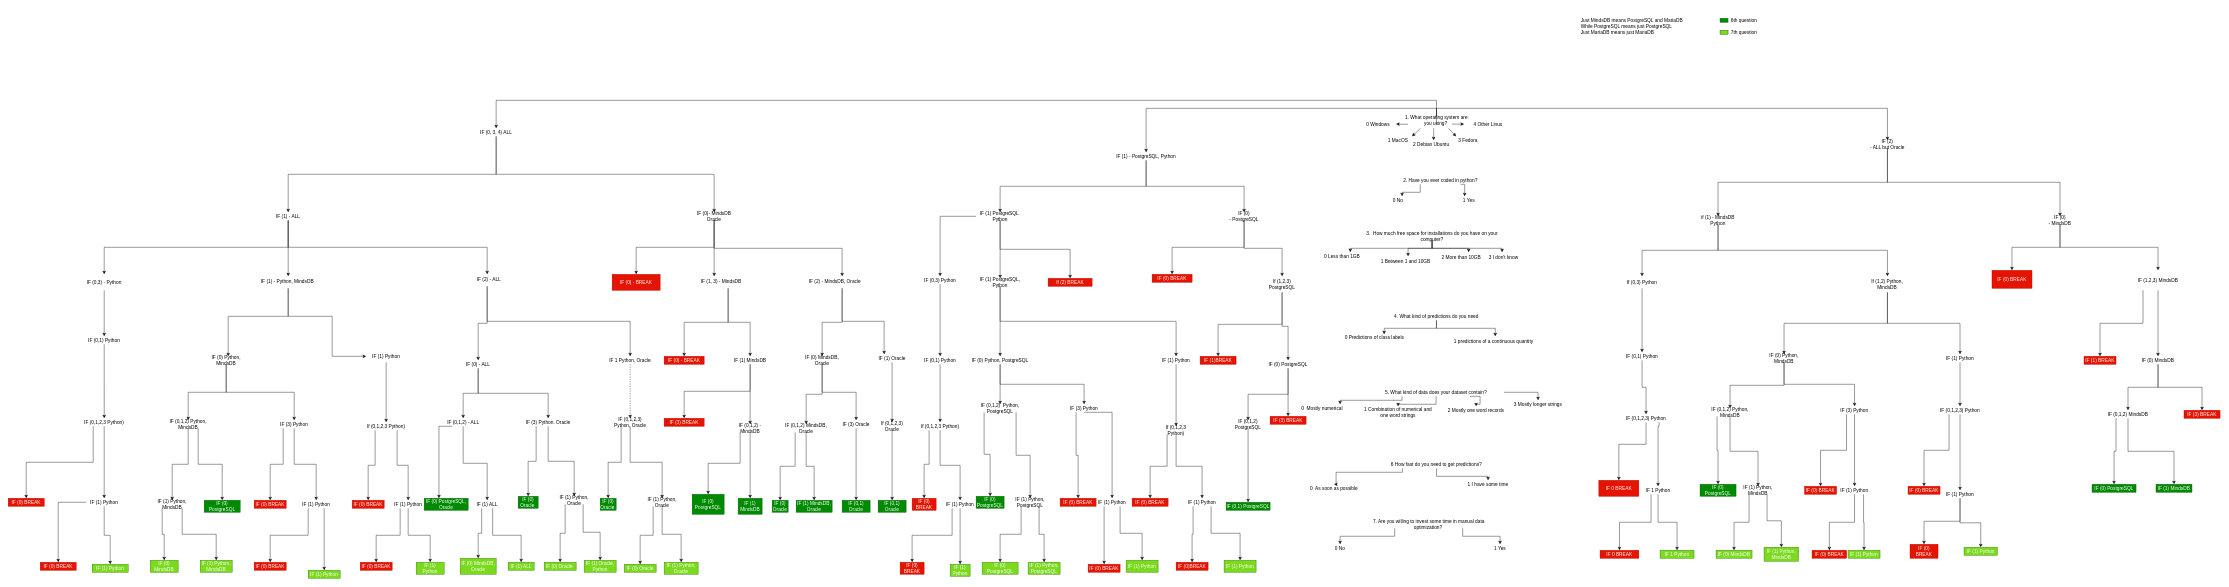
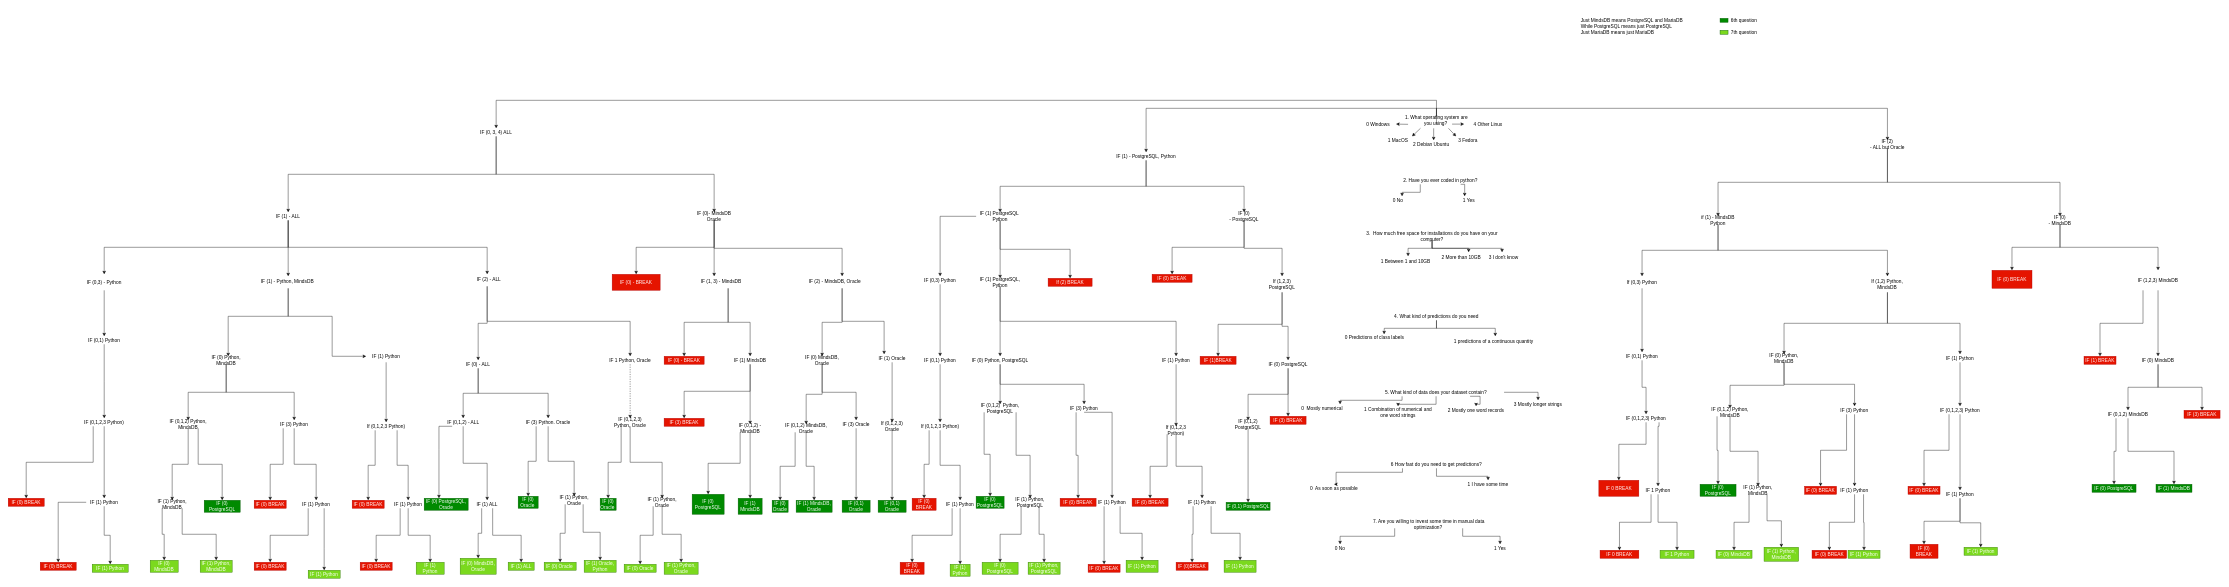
edge "3. How much free space for installations do you have on your computer?" -> "0 Less than 1GB": removed
node "0 Less than 1GB": removed
